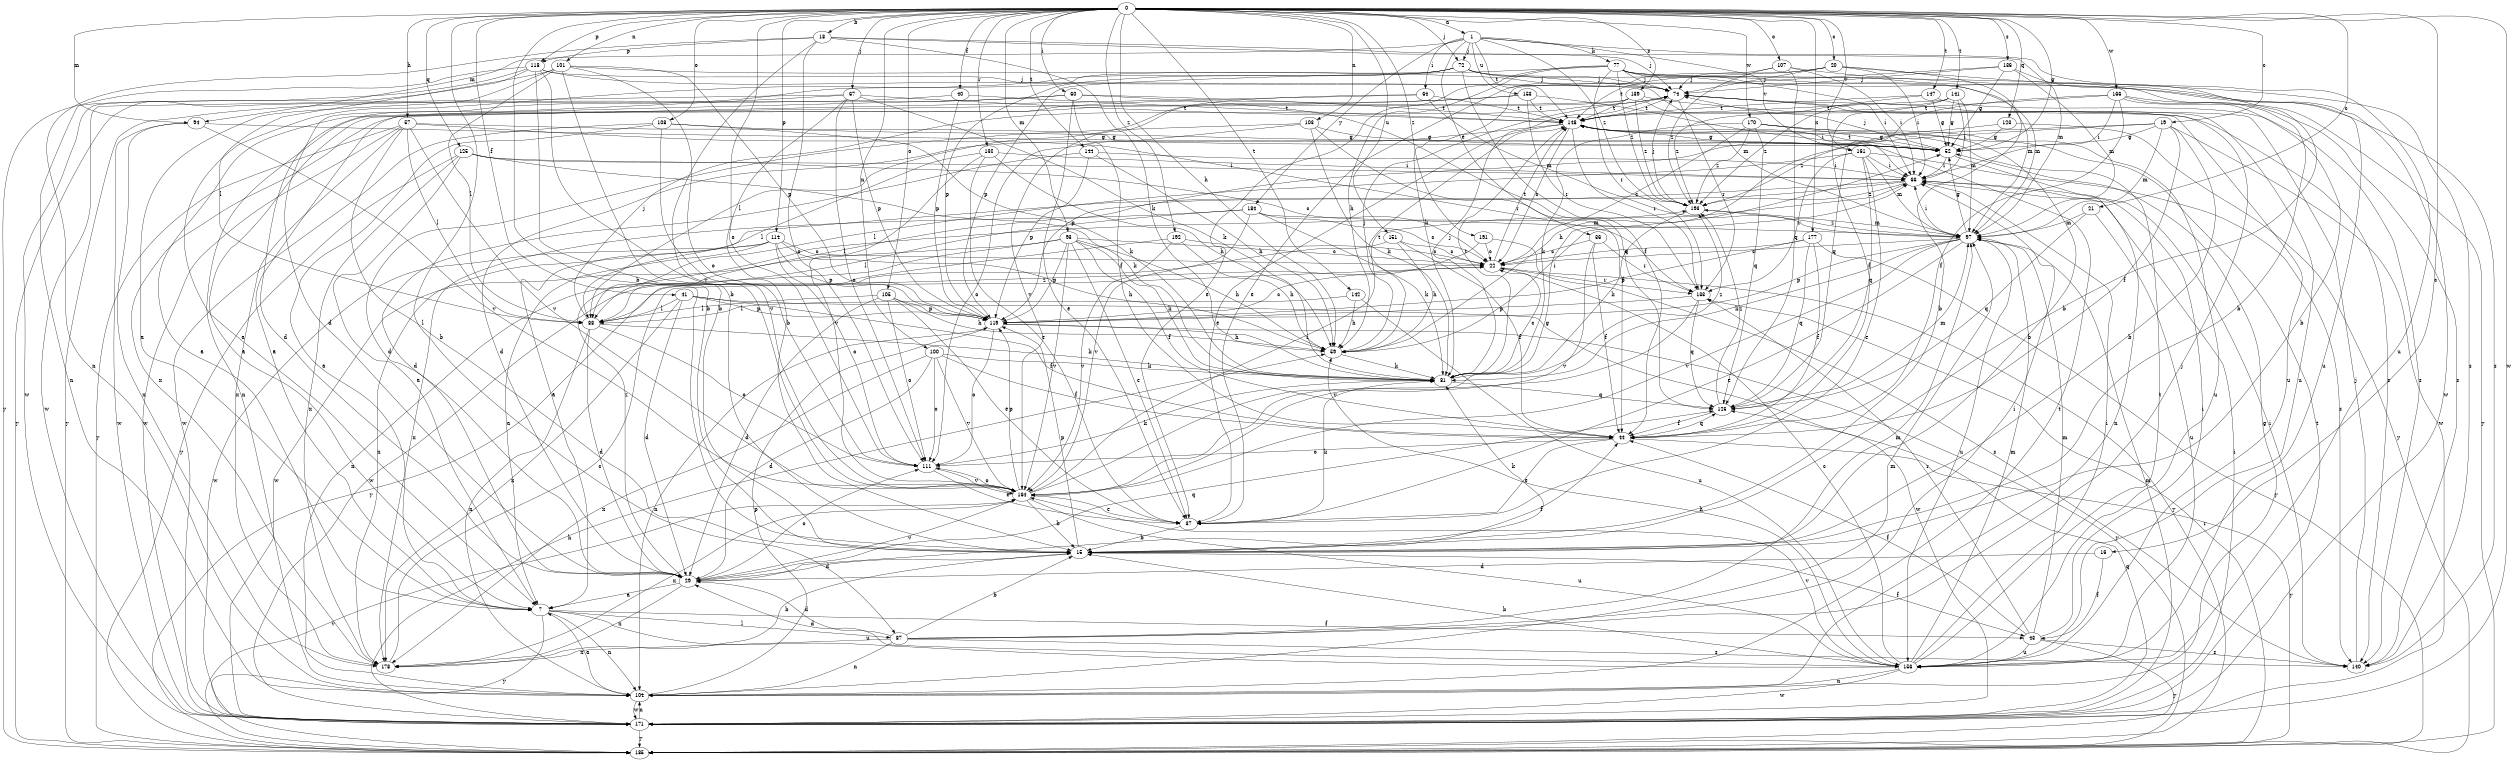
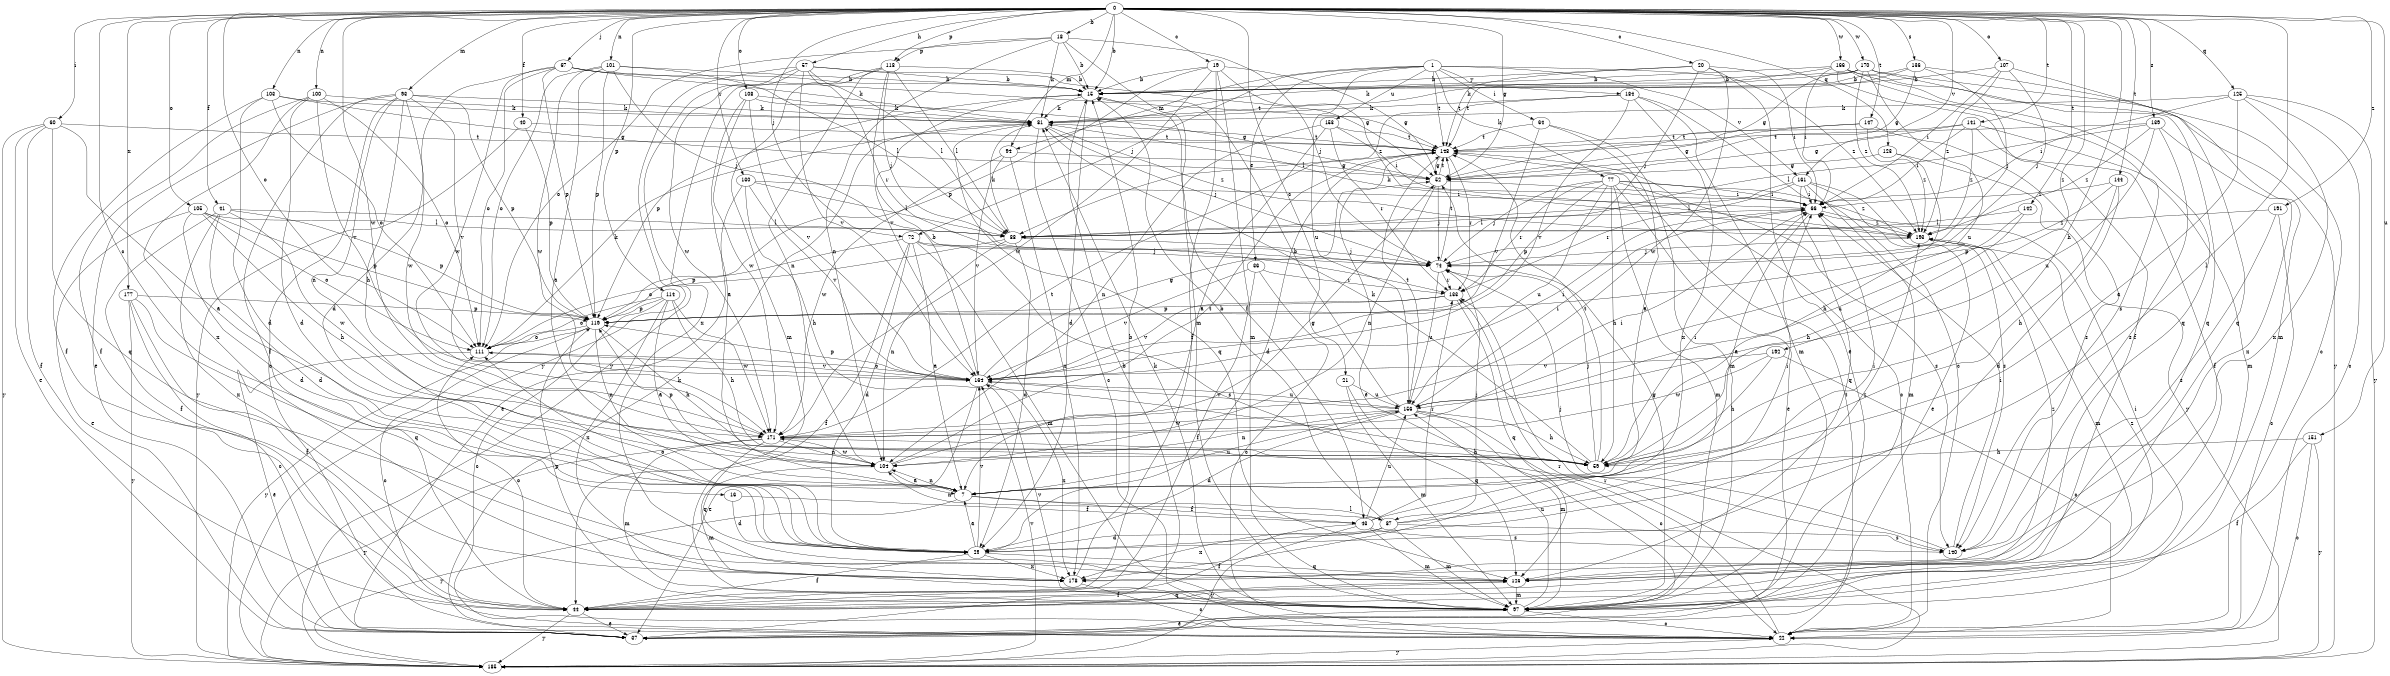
edge "0" -> "1": removed, label "a"
